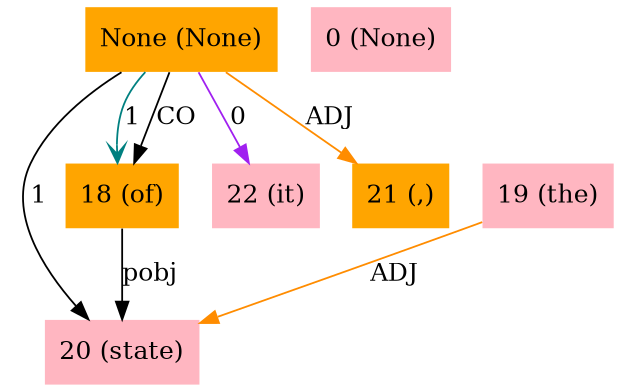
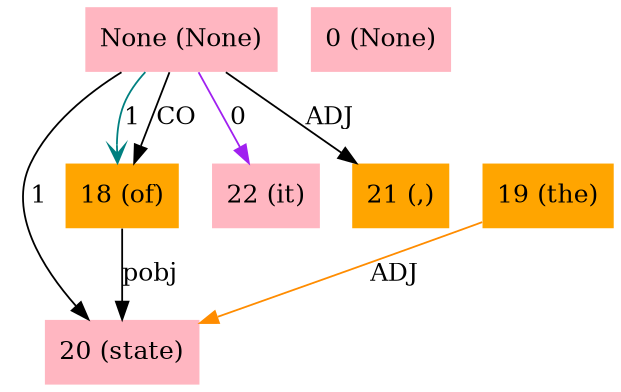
node "None (None)": fillcolor orange -> lightpink
edge "None (None)" -> "21 (,)": color darkorange -> black
node "19 (the)": fillcolor lightpink -> orange
